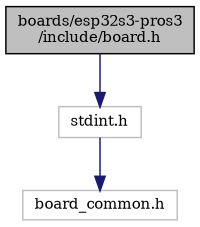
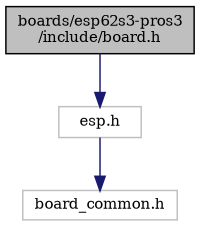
node "boards/esp32s3-pros3 /include/board.h": label "boards/esp32s3-pros3 /include/board.h" -> "boards/esp62s3-pros3 /include/board.h"
node "stdint.h": label "stdint.h" -> "esp.h"
